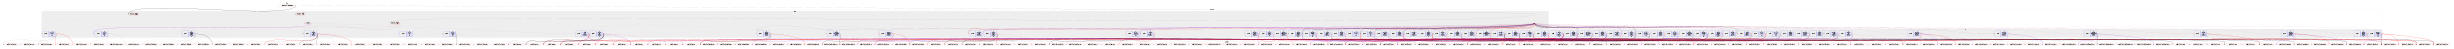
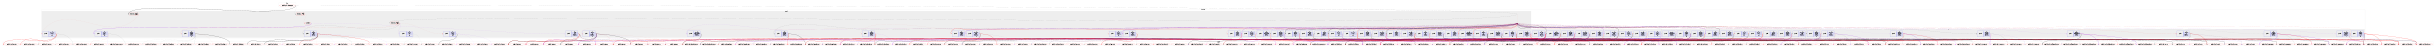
node "portage://dev-lang/ghc-8.4.3": removed
